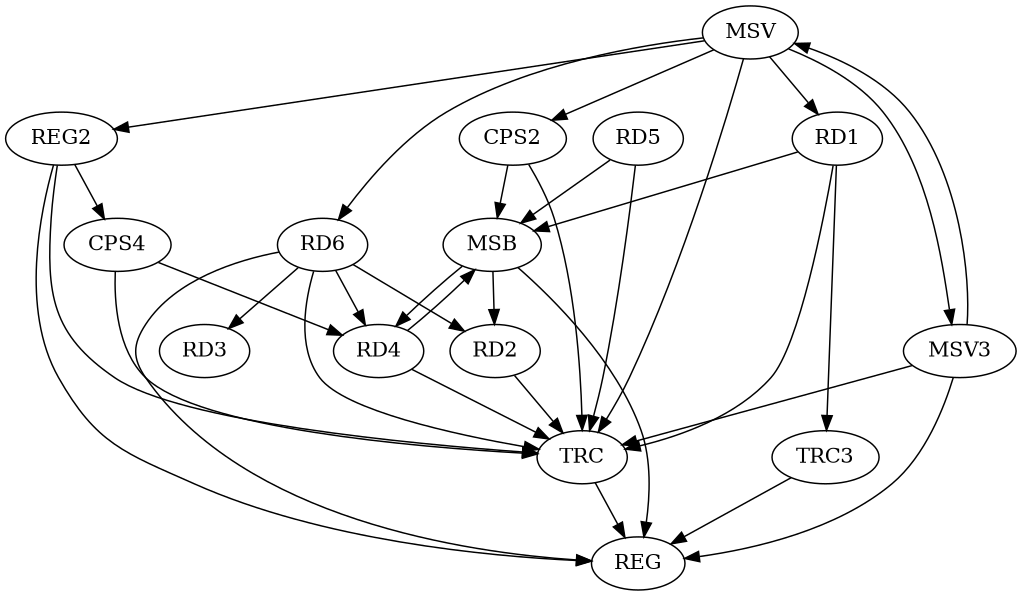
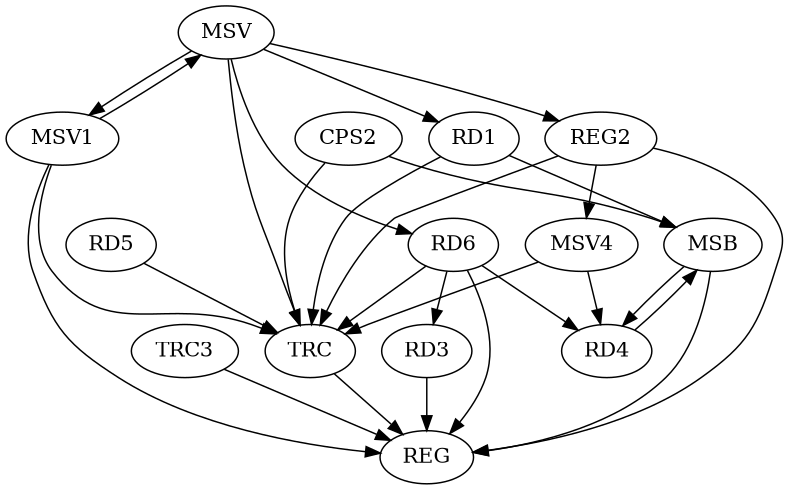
edge "MSV" -> "CPS2": removed
edge "RD5" -> "MSB": removed
node "CPS4": label "CPS4" -> "MSV4"
edge "RD1" -> "TRC3": removed
node "RD2": removed
node "MSV3": label "MSV3" -> "MSV1"
edge "RD3" -> "REG": added
edge "RD4" -> "TRC": removed
